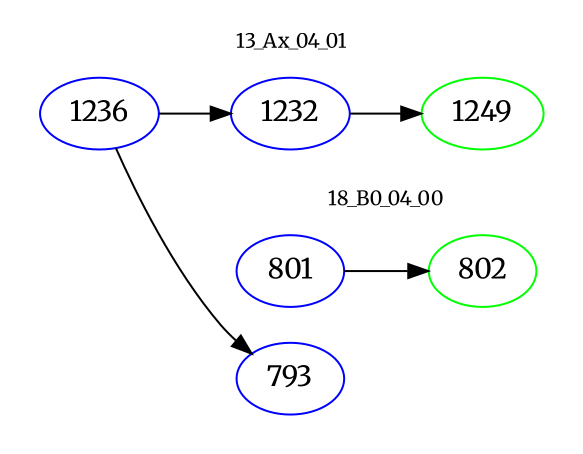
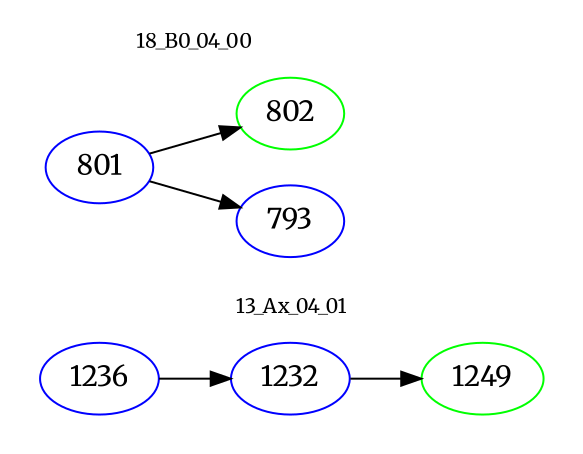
edge "1236" -> "793": now "801" -> "793"
